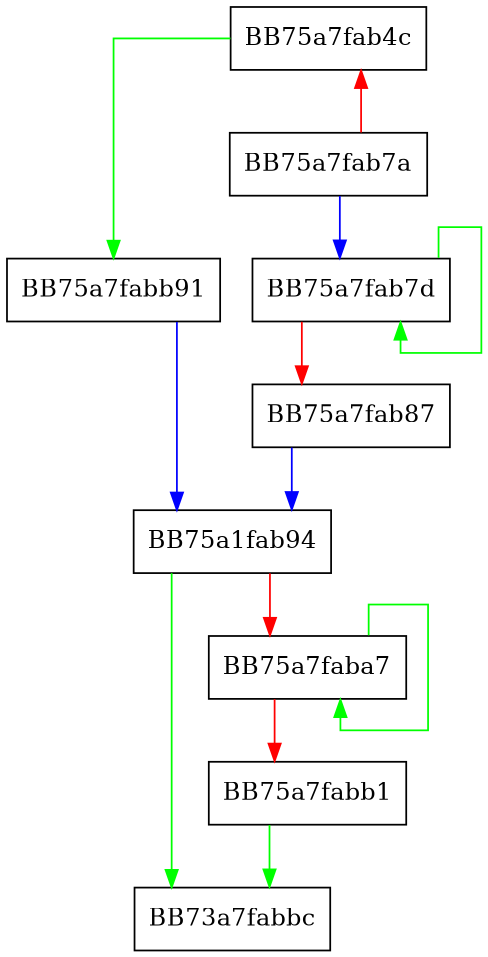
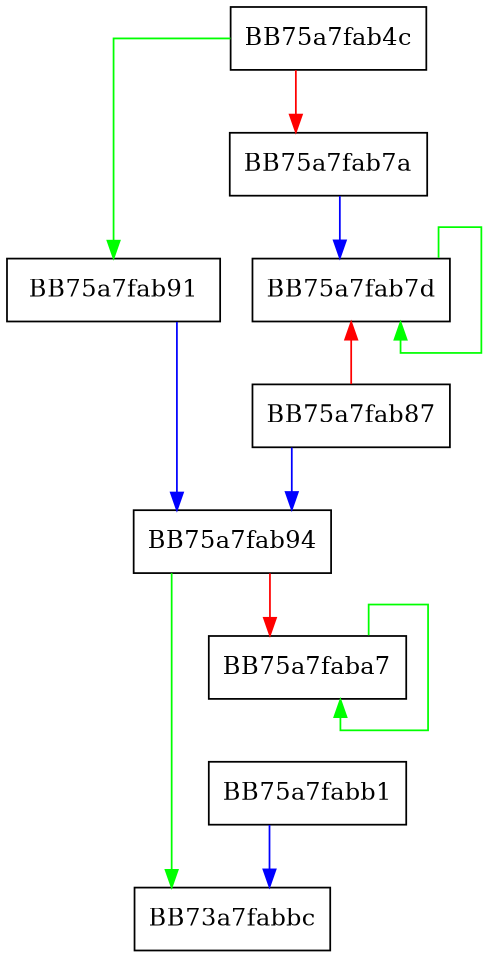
edge "BB75a7fab7a" -> "BB75a7fab4c": reversed
node "BB75a7fabb91": label "BB75a7fabb91" -> "BB75a7fab91"
edge "BB75a7fab7d" -> "BB75a7fab87": reversed
node "BB75a1fab94": label "BB75a1fab94" -> "BB75a7fab94"
edge "BB75a7faba7" -> "BB75a7fabb1": removed
edge "BB75a7fabb1" -> "BB73a7fabbc": color green -> blue
